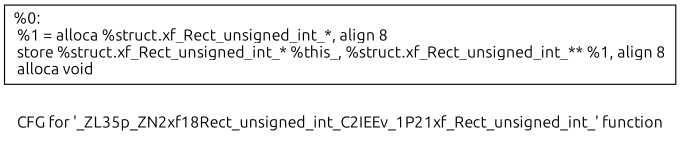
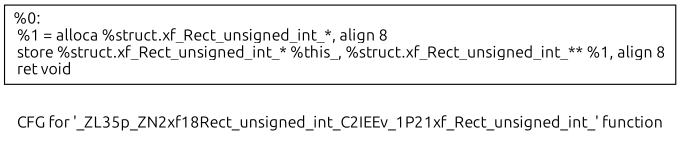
node "%0:": text "alloca void" -> "ret void"
